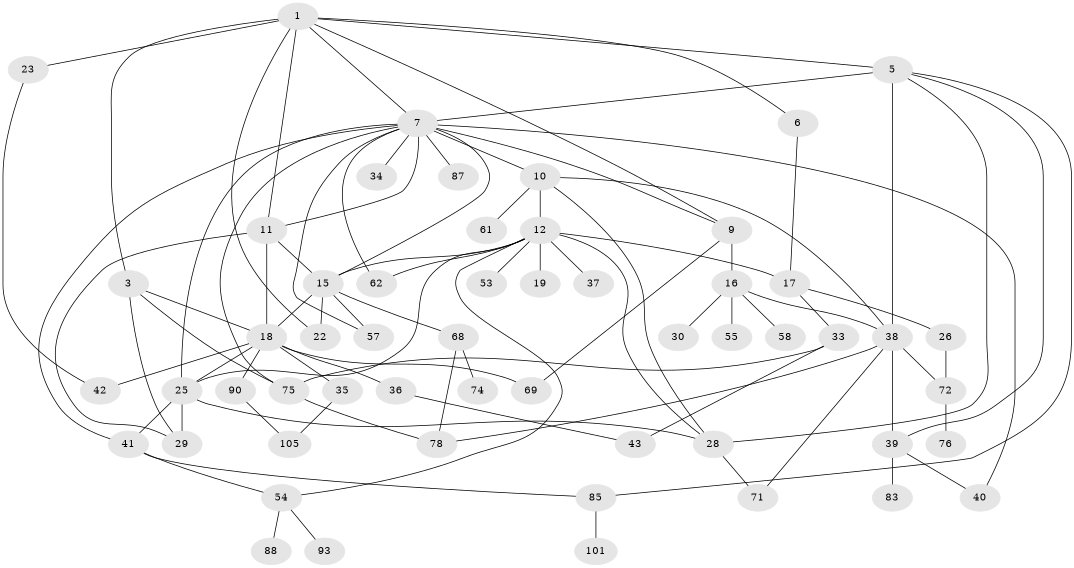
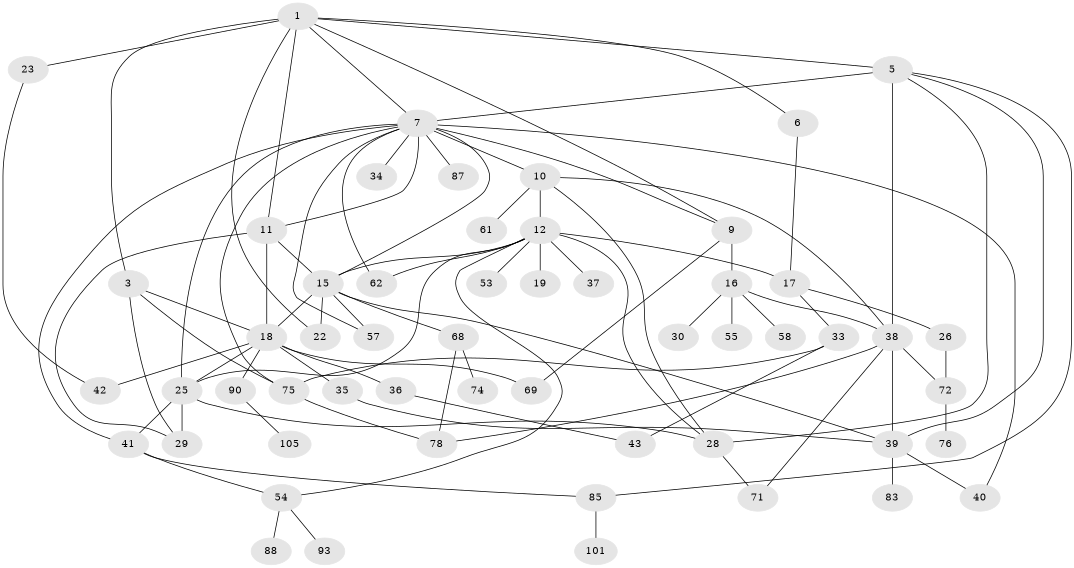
edge "15" -- "39": added
edge "35" -- "105": now "35" -- "39"
